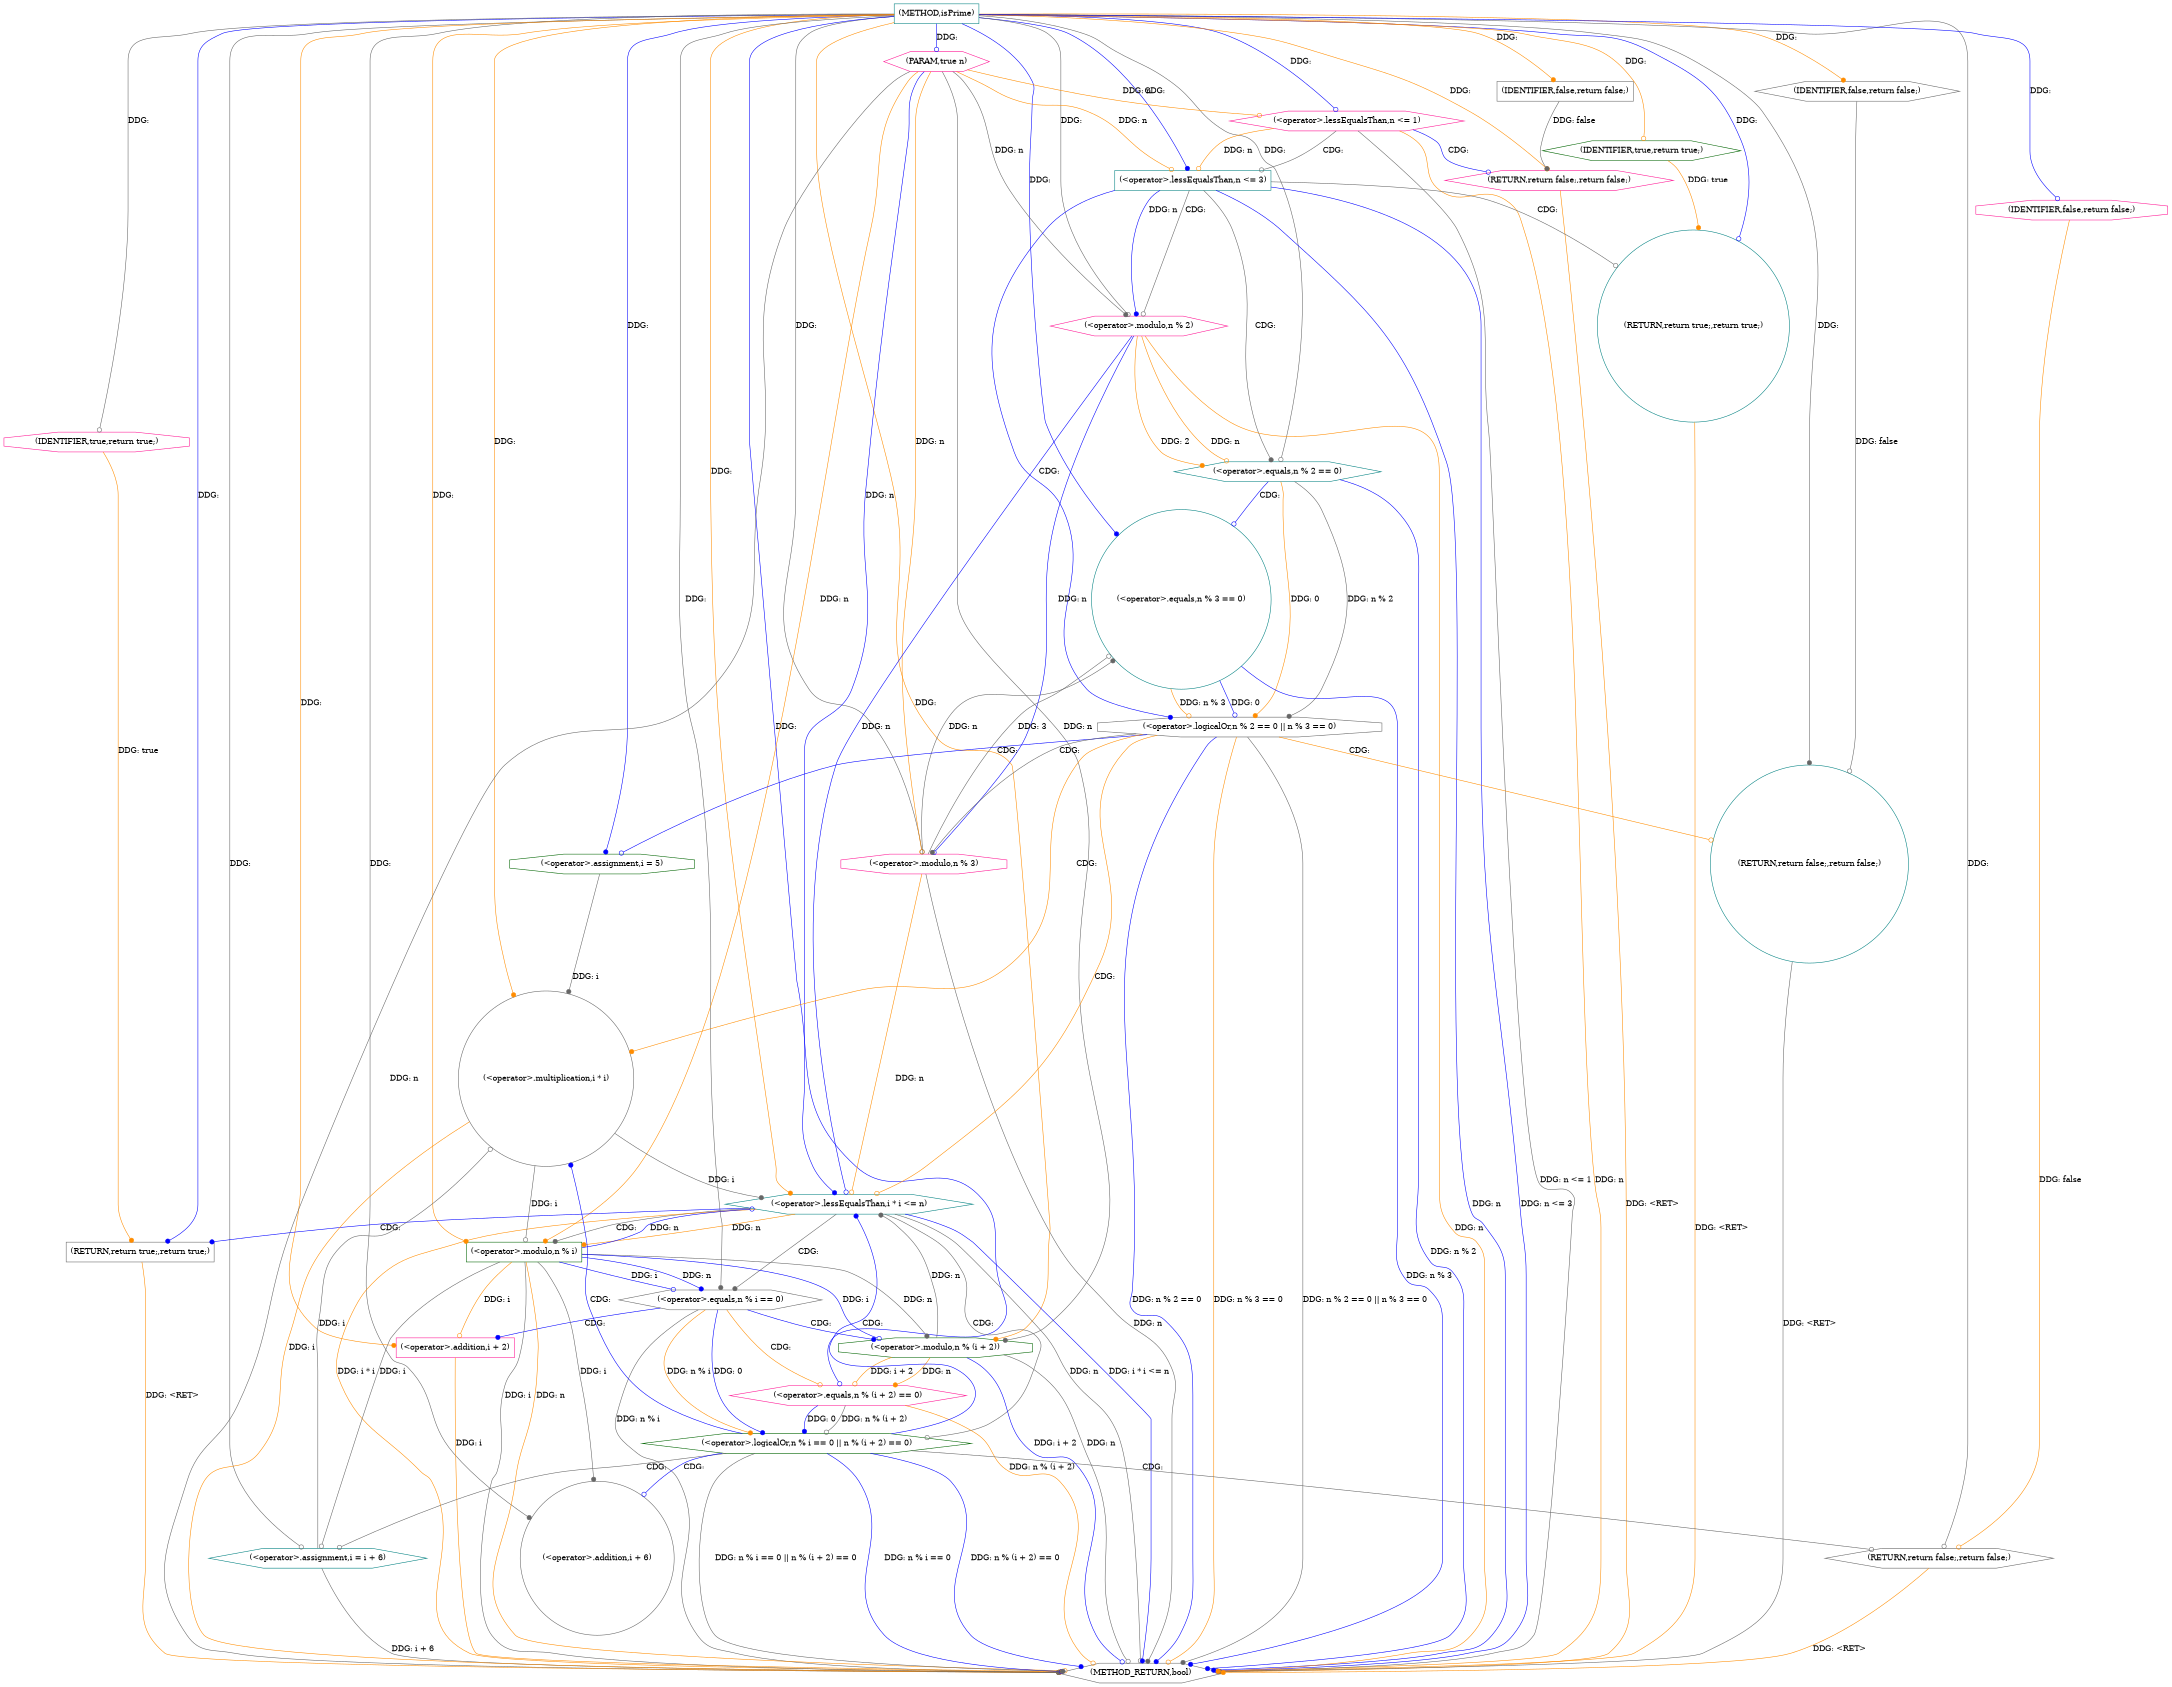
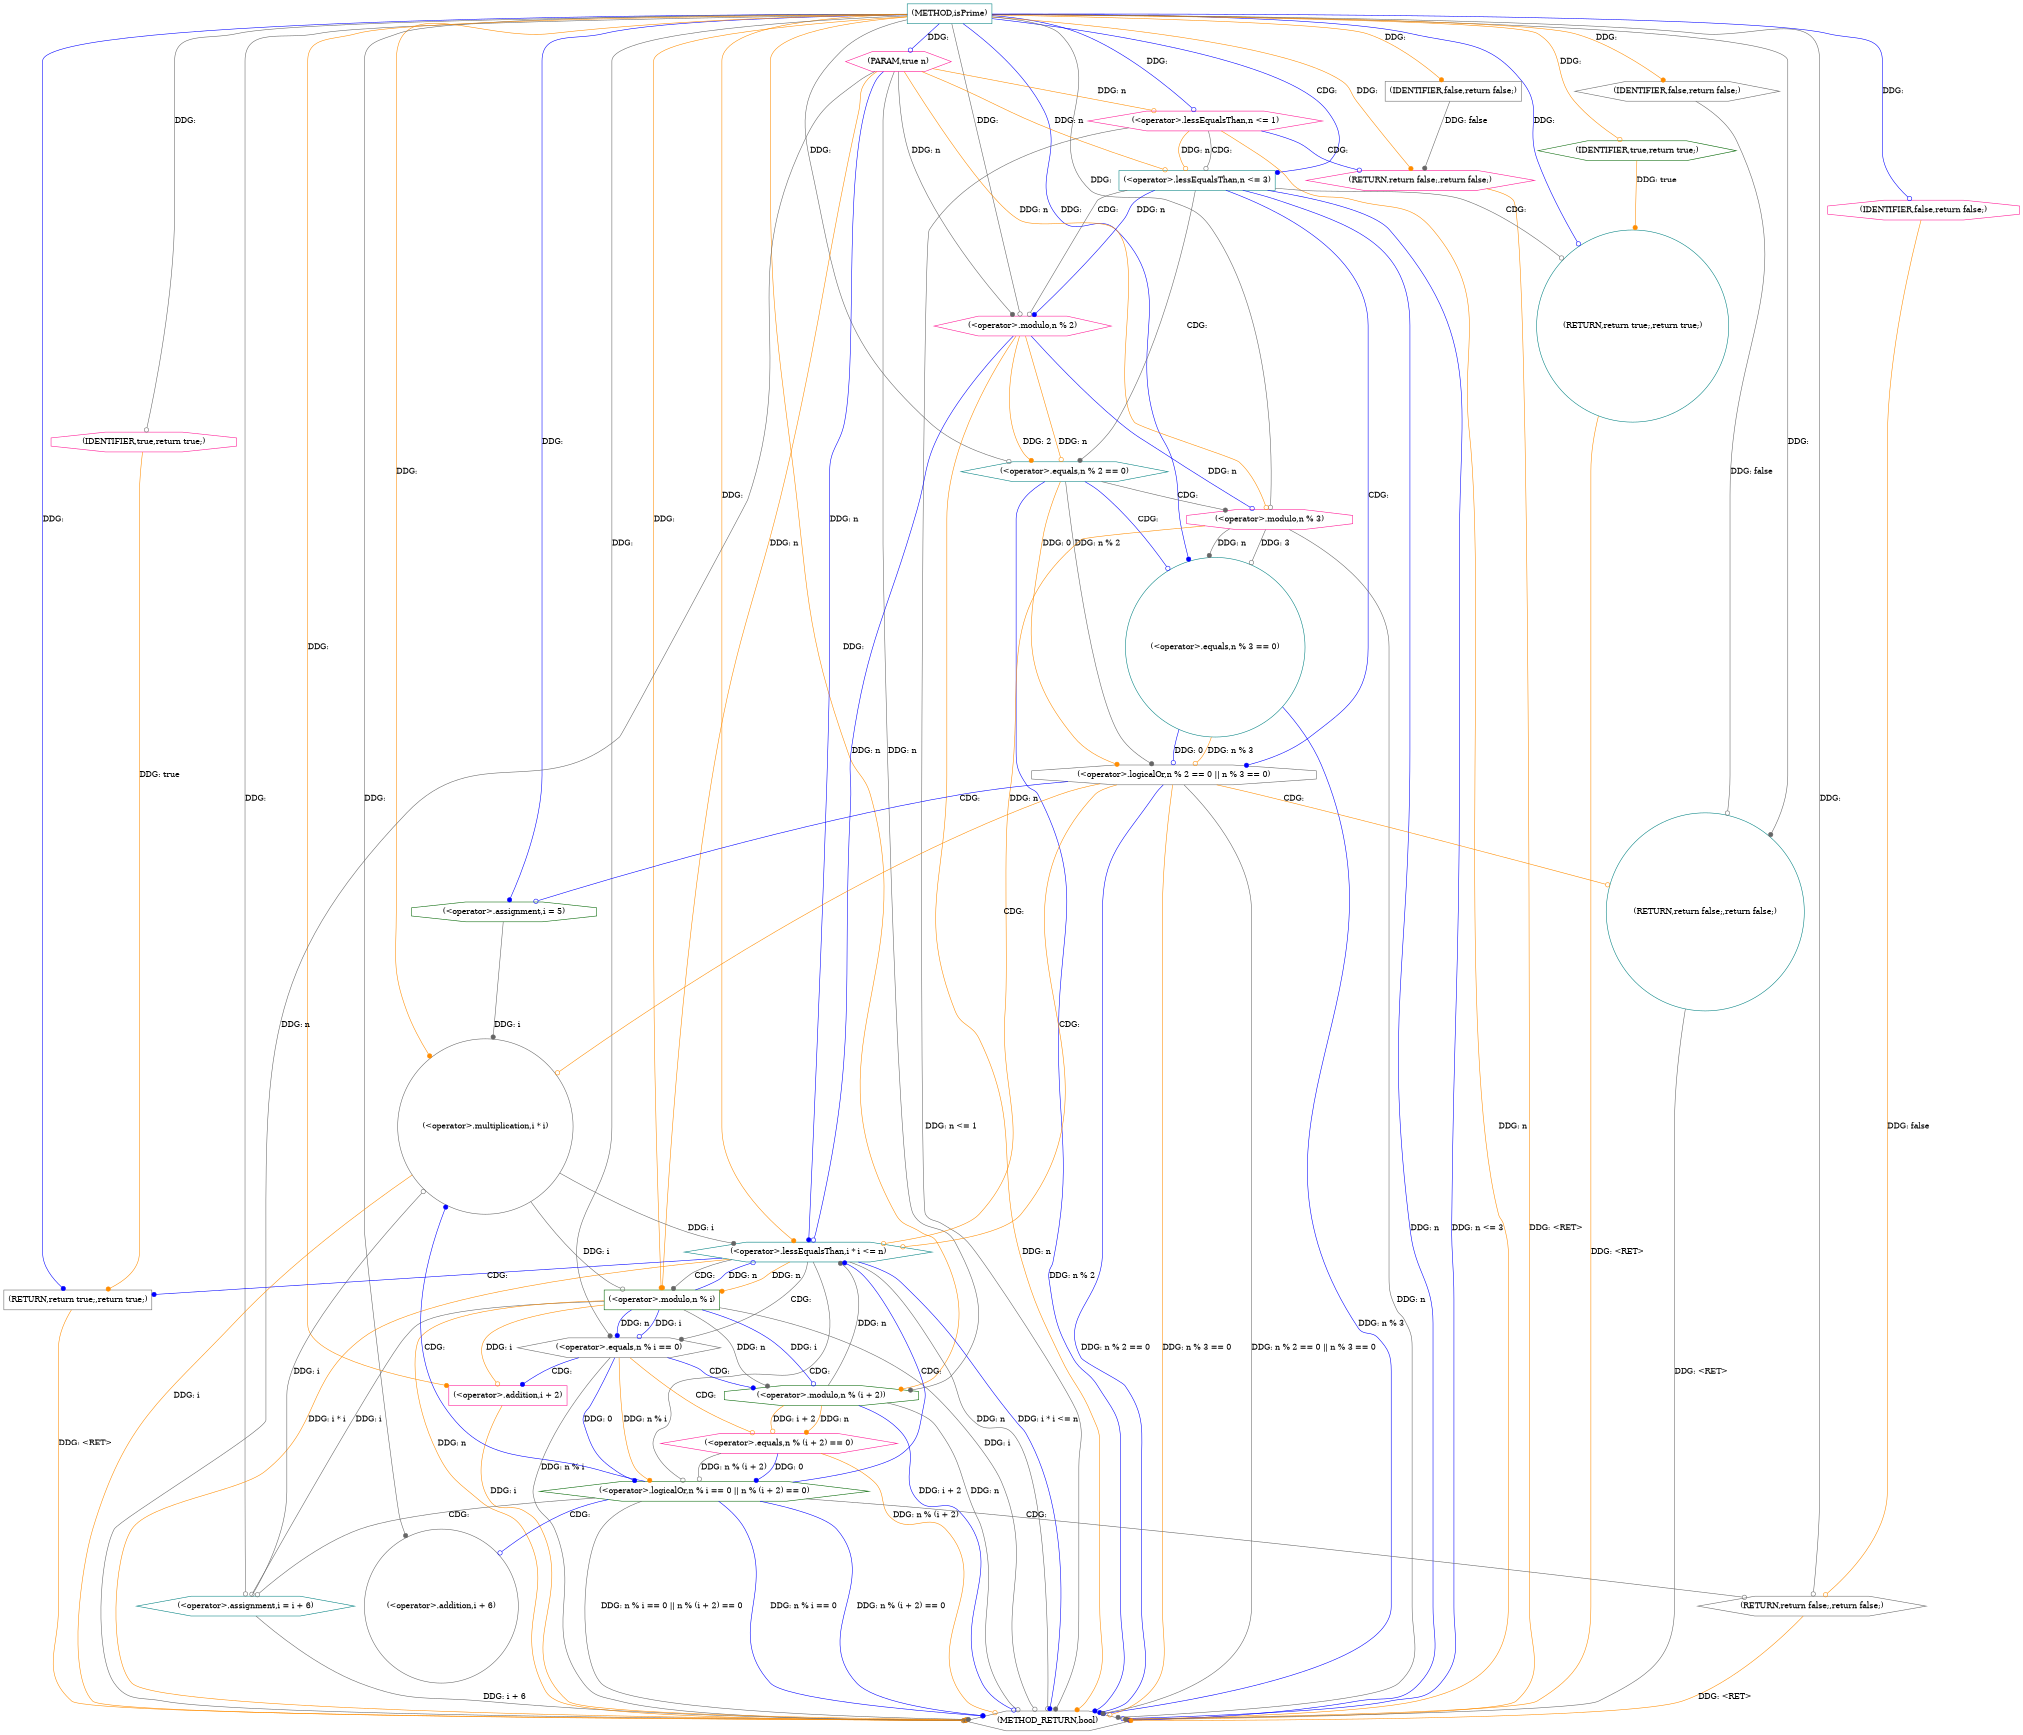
edge "(<operator>.logicalOr,n % 2 == 0 || n % 3 == 0)" -> "(<operator>.modulo,n % 3)": now "(<operator>.equals,n % 2 == 0)" -> "(<operator>.modulo,n % 3)"
edge "(METHOD,isPrime)" -> "(<operator>.equals,n % (i + 2) == 0)": removed, label "DDG:"
edge "(<operator>.logicalOr,n % 2 == 0 || n % 3 == 0)" -> "(<operator>.multiplication,i * i)": arrowhead dot -> odot
edge "(<operator>.modulo,n % i)" -> "(<operator>.addition,i + 6)": removed, label "DDG: i"
